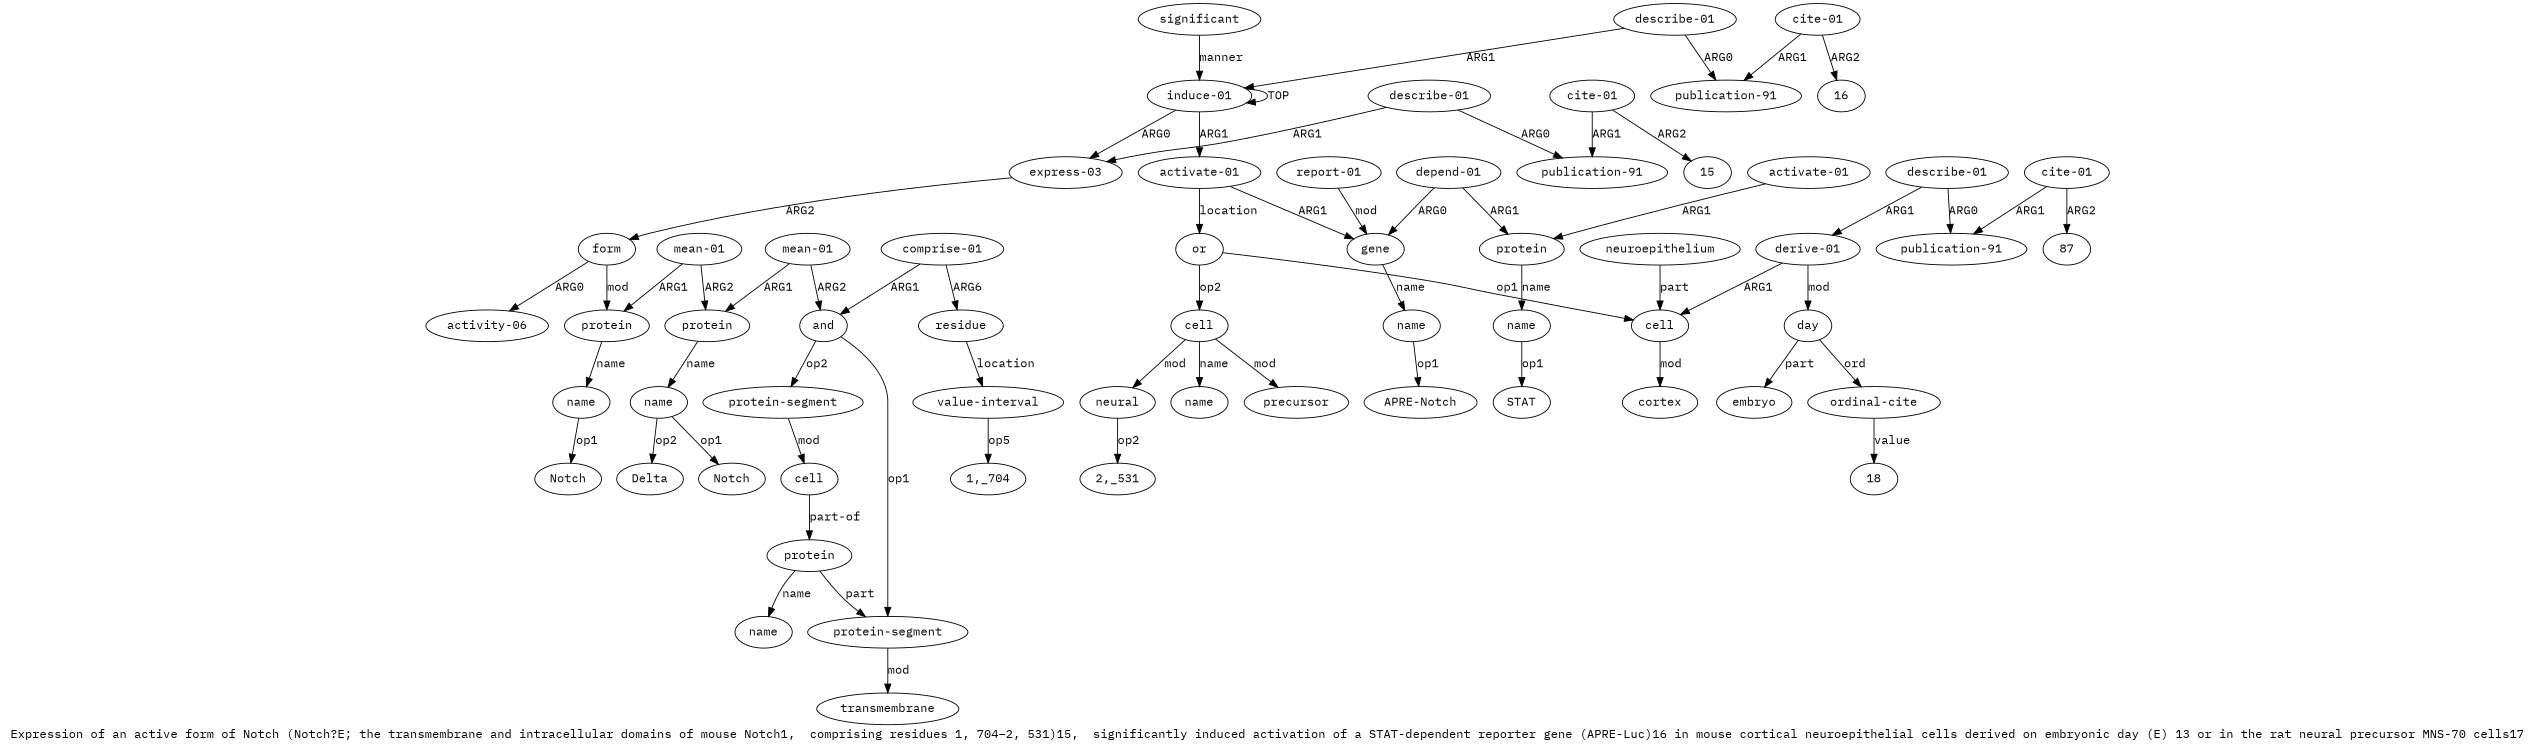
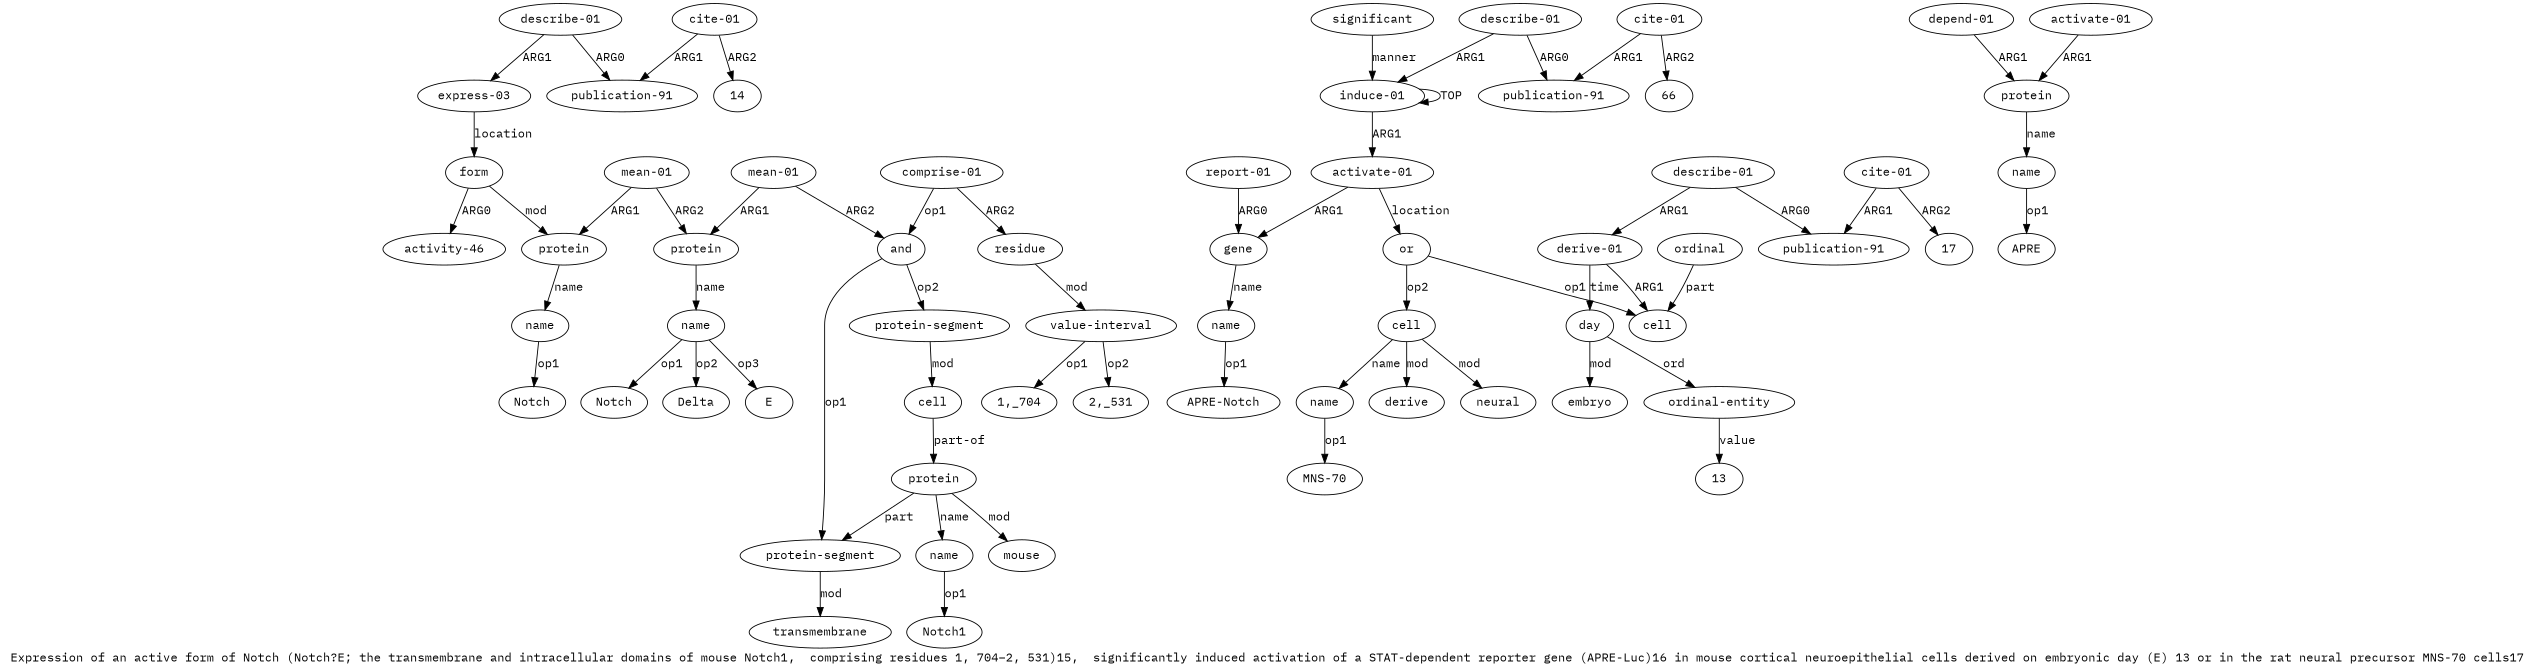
node "16": label "16" -> "66"
edge "induce-01" -> "express-03": removed, label "ARG0"
node "15": label "15" -> "14"
edge "depend-01" -> "gene": removed, label "ARG0"
edge "express-03" -> "form": label "ARG2" -> "location"
edge "report-01" -> "gene": label "mod" -> "ARG0"
node "neuroepithelium": label "neuroepithelium" -> "ordinal"
node "87": label "87" -> "17"
edge "comprise-01" -> "and": label "ARG1" -> "op1"
edge "comprise-01" -> "residue": label "ARG6" -> "ARG2"
edge "derive-01" -> "day": label "mod" -> "time"
node "activity-06": label "activity-06" -> "activity-46"
edge "residue" -> "value-interval": label "location" -> "mod"
edge "day" -> "embryo": label "part" -> "mod"
node "E": added
node "precursor": label "precursor" -> "derive"
node "STAT": label "STAT" -> "APRE"
node "cortex": removed
node "ordinal-cite": label "ordinal-cite" -> "ordinal-entity"
edge "neural" -> "2,_531": now "value-interval" -> "2,_531"
edge "value-interval" -> "1,_704": label "op5" -> "op1"
node "MNS-70": added
node "18": label "18" -> "13"
node "mouse": added
node "Notch1": added
